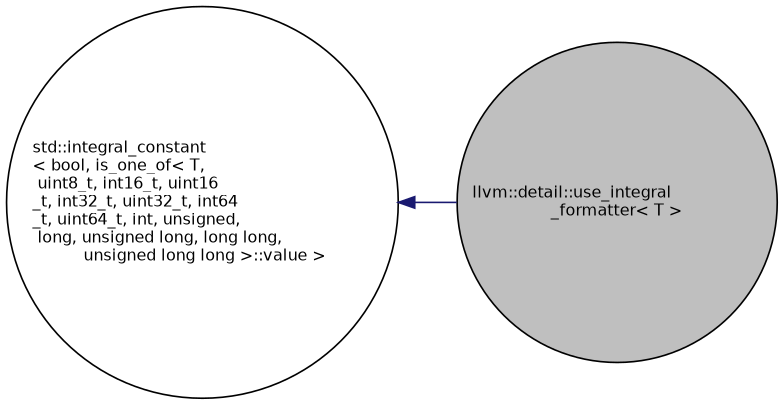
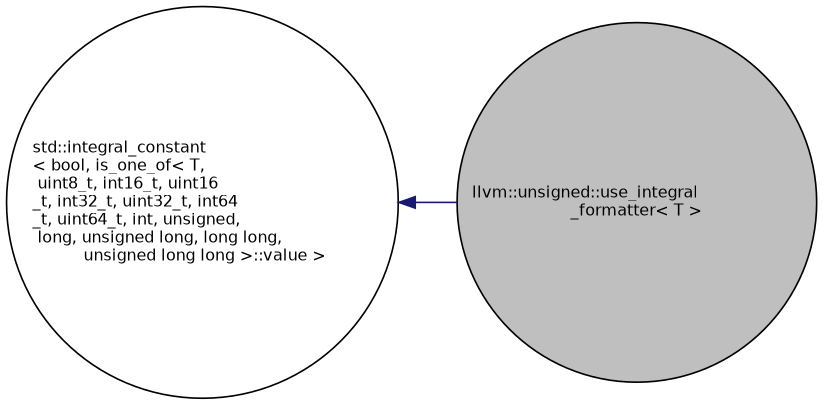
node "llvm::detail::use_integral _formatter< T >": label "llvm::detail::use_integral _formatter< T >" -> "llvm::unsigned::use_integral _formatter< T >"
